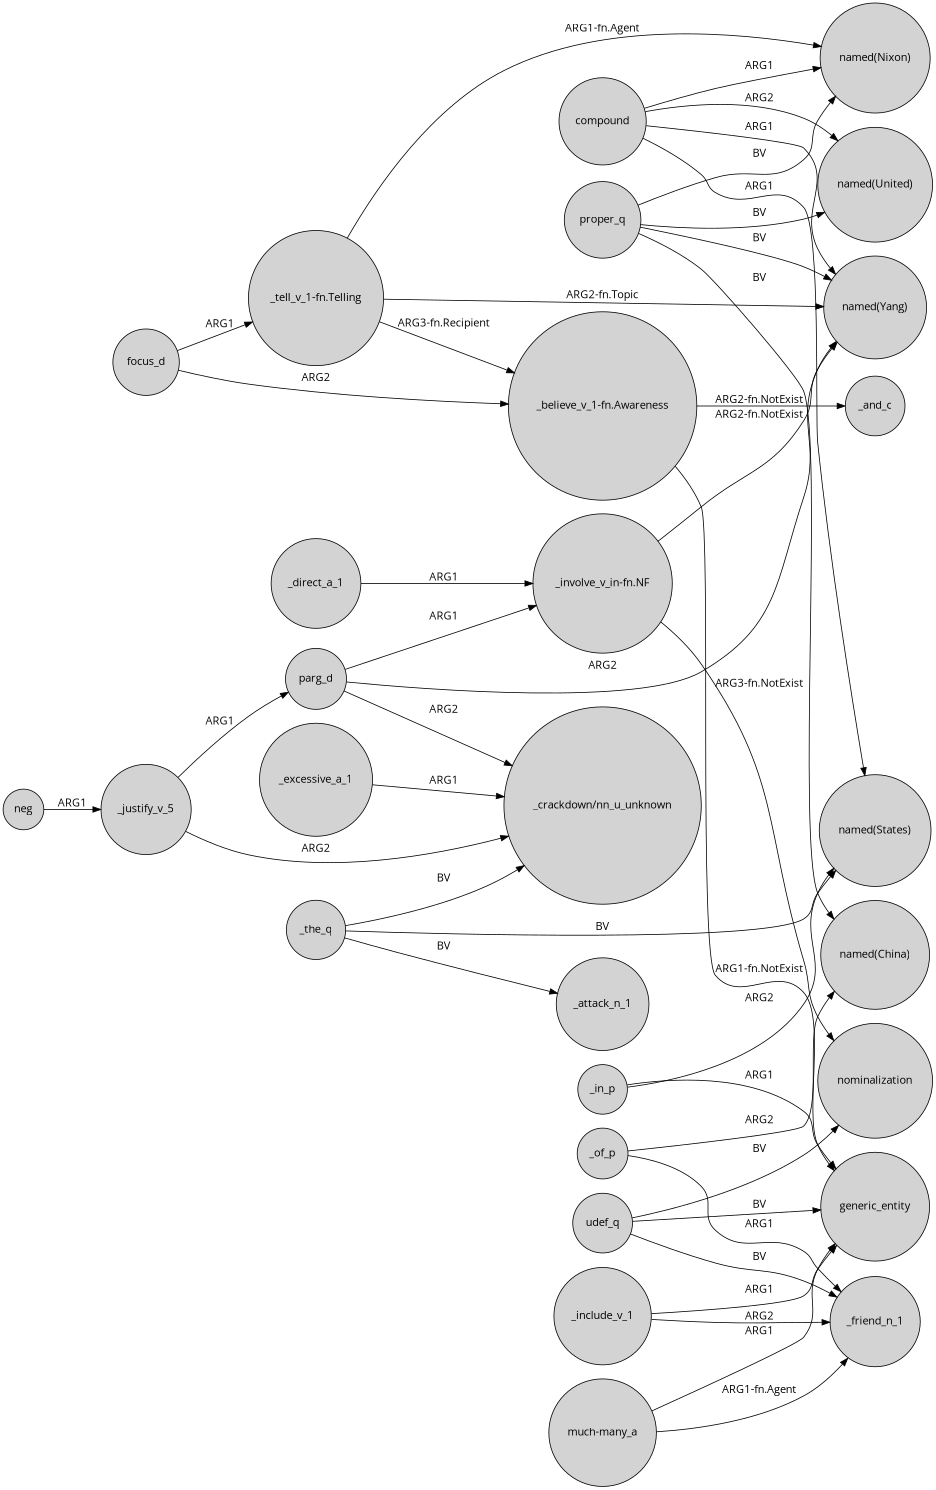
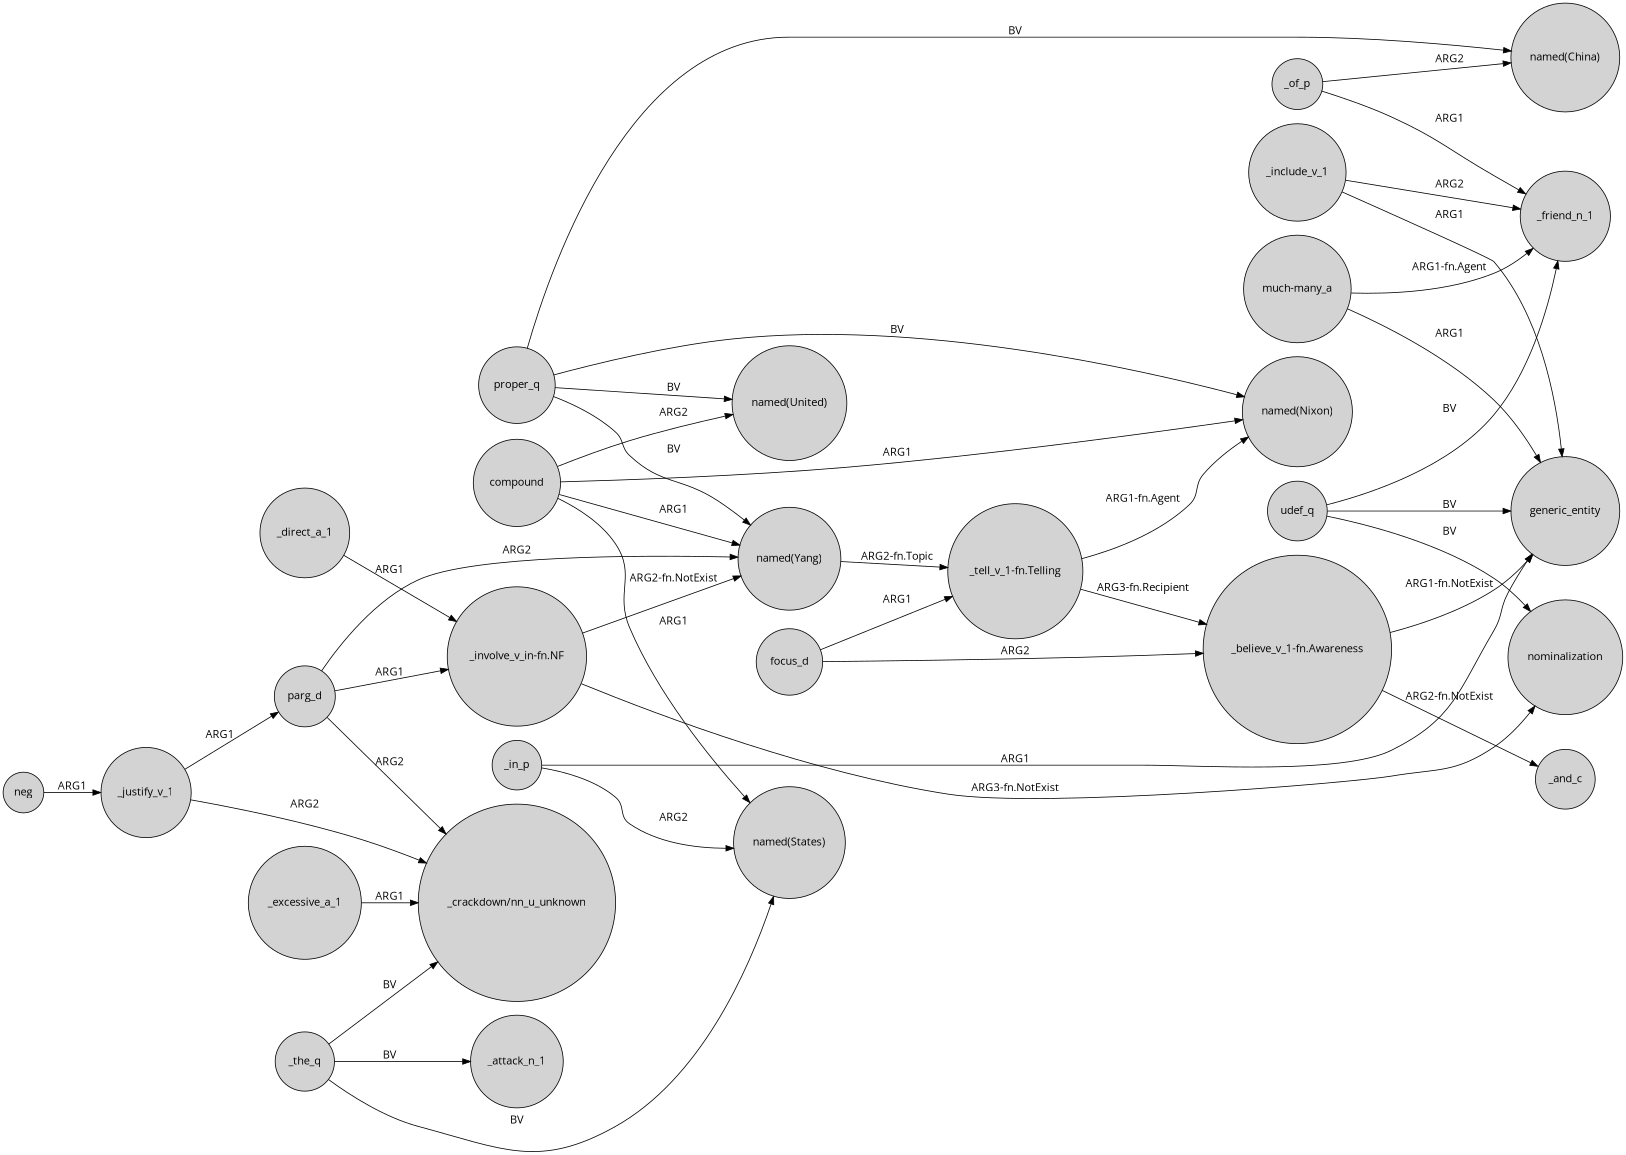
edge "_tell_v_1-fn.Telling" -> "named(Yang)": reversed
node "_justify_v_5": label "_justify_v_5" -> "_justify_v_1"
